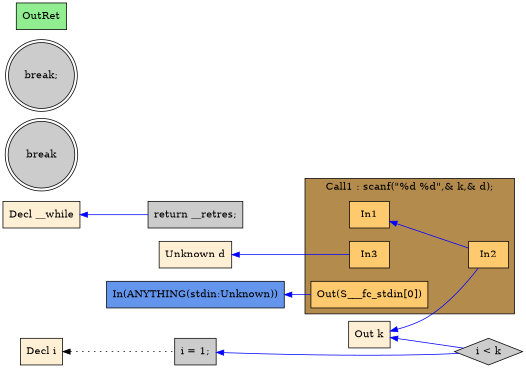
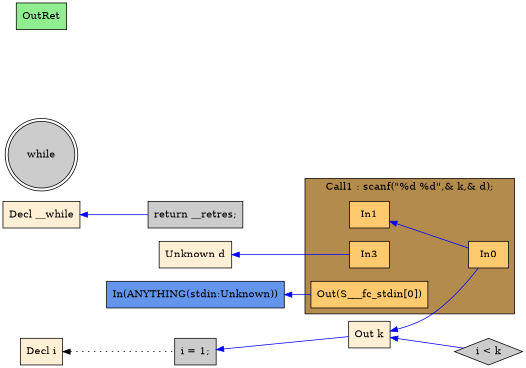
node "break;": removed
node "break": label "break" -> "while"
node "In2": label "In2" -> "In0"
edge "i < k" -> "i = 1;": now "Out k" -> "i = 1;"
